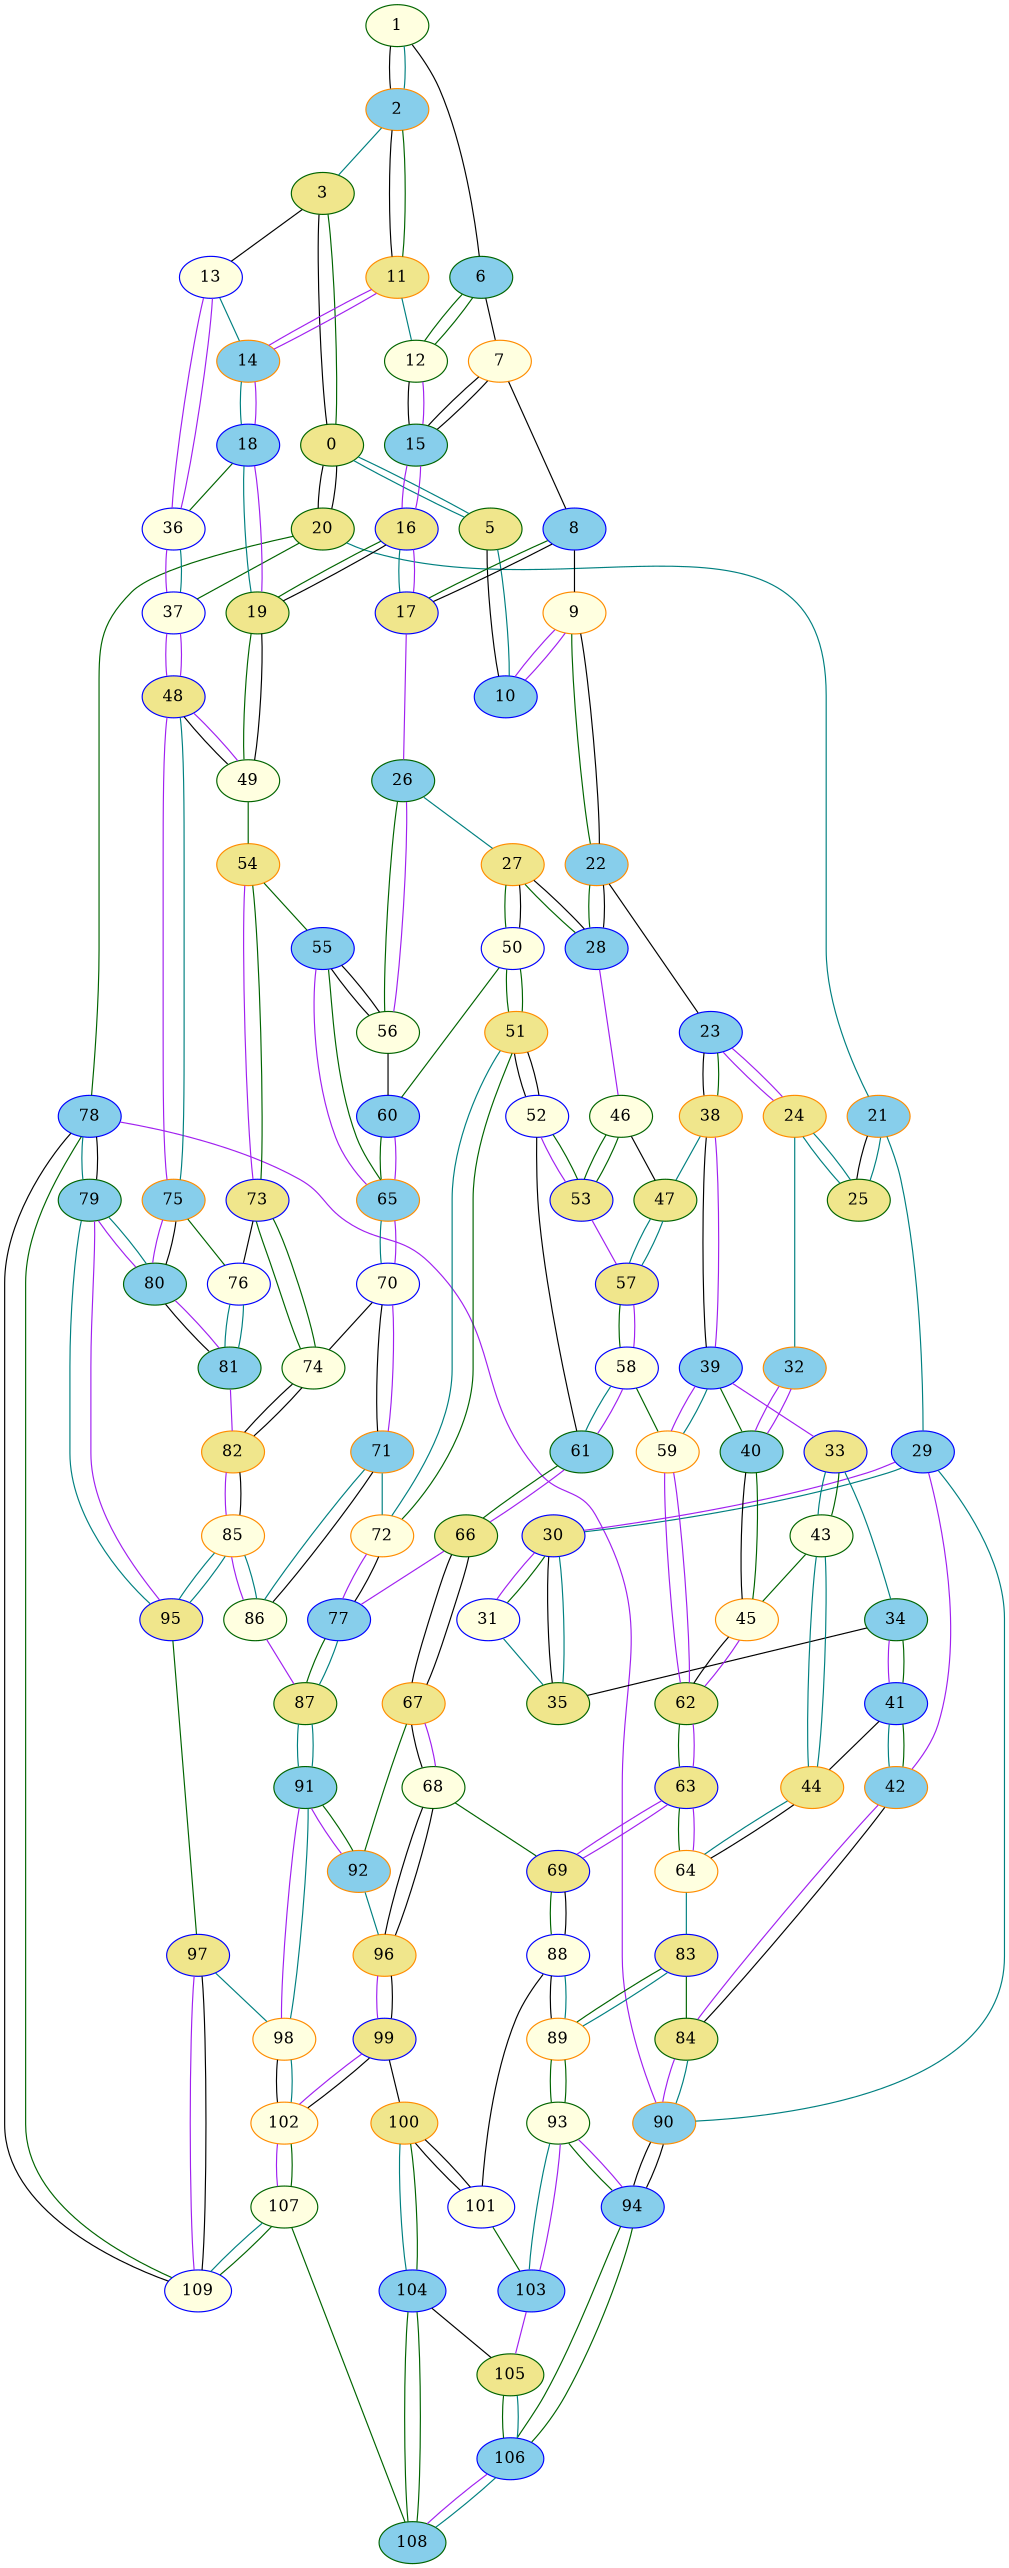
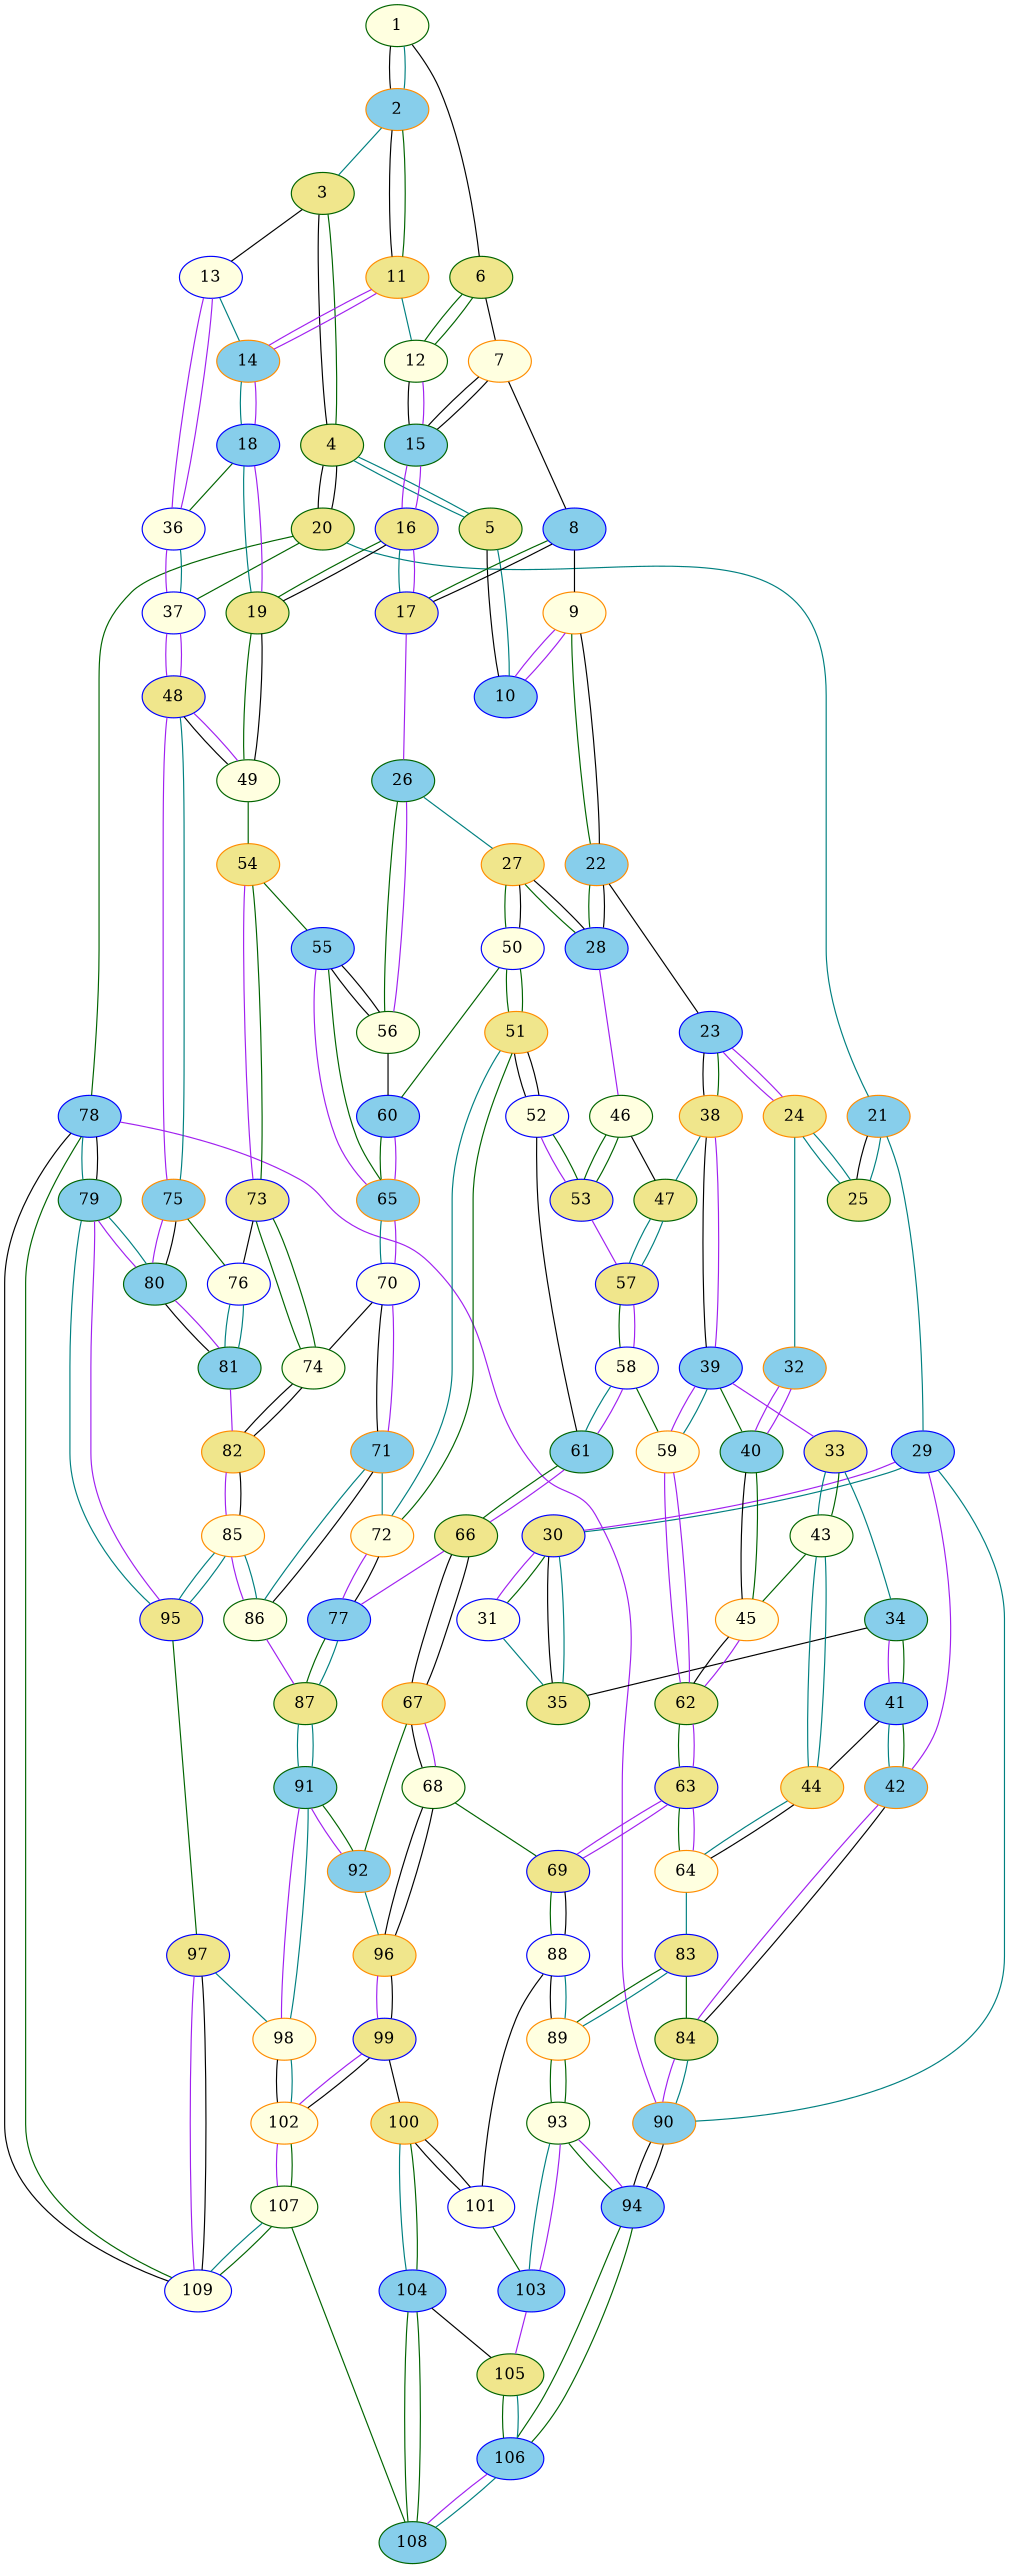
node "6": fillcolor skyblue -> khaki
node "0": label "0" -> "4"
